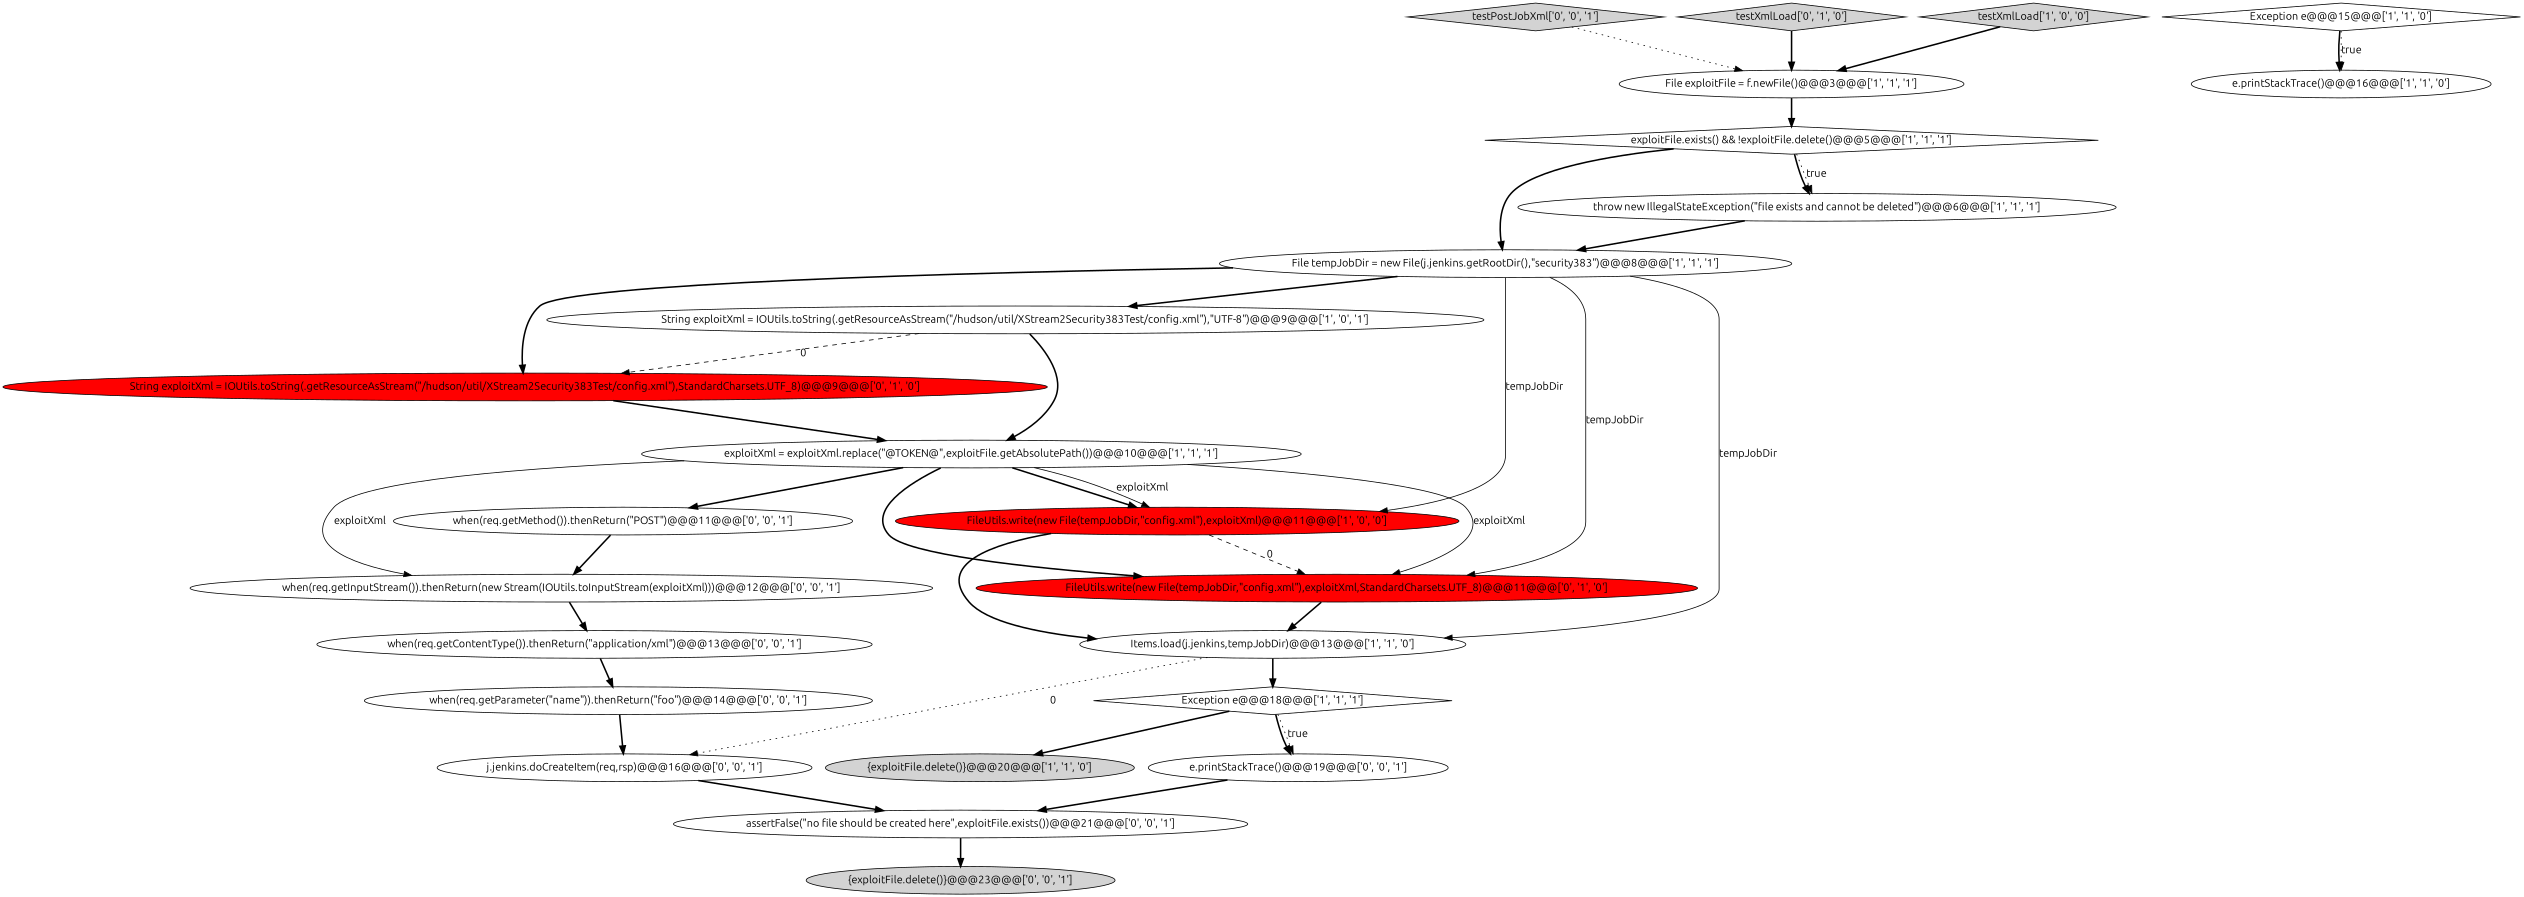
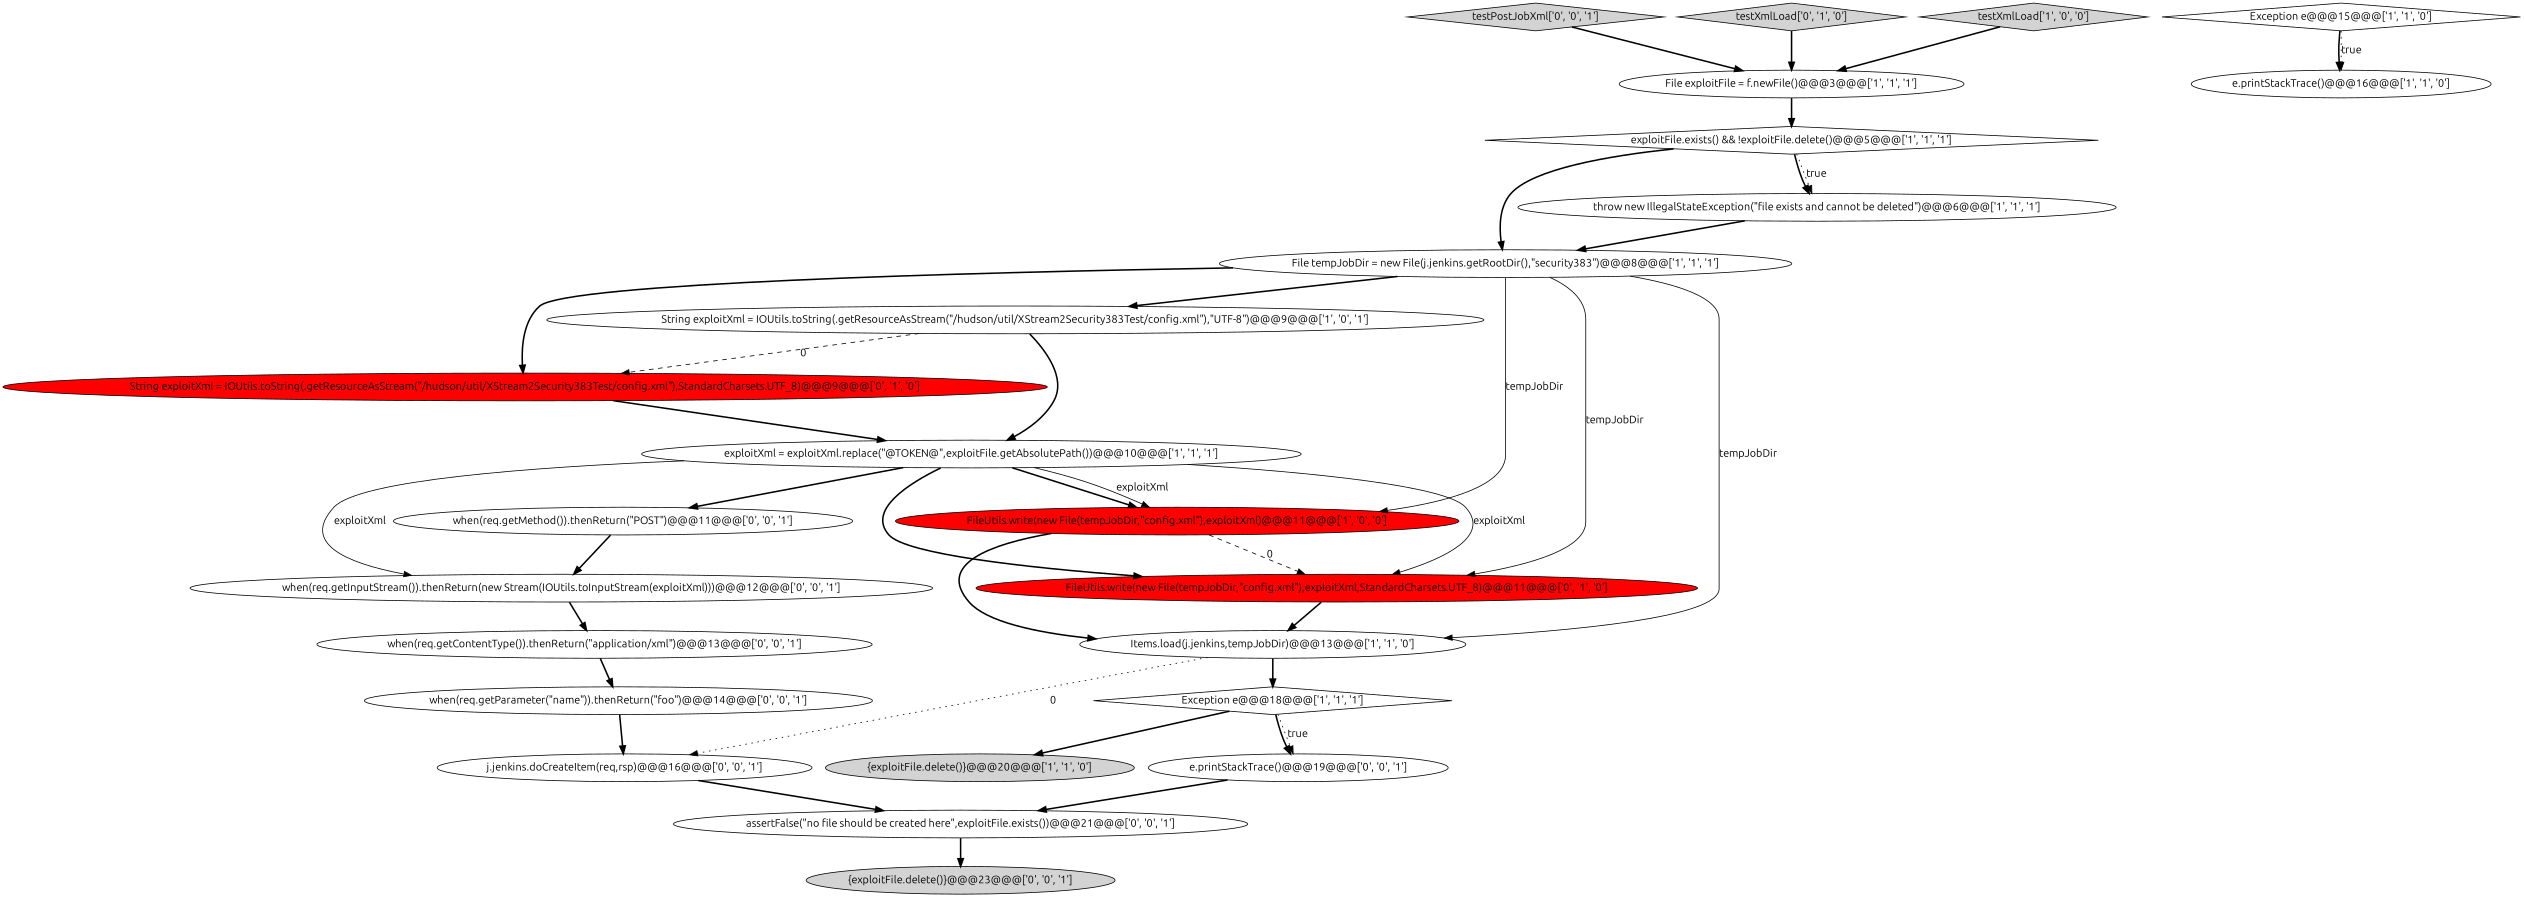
edge "testPostJobXml['0', '0', '1']" -> "File exploitFile = f.newFile()@@@3@@@['1', '1', '1']": style dotted -> bold
